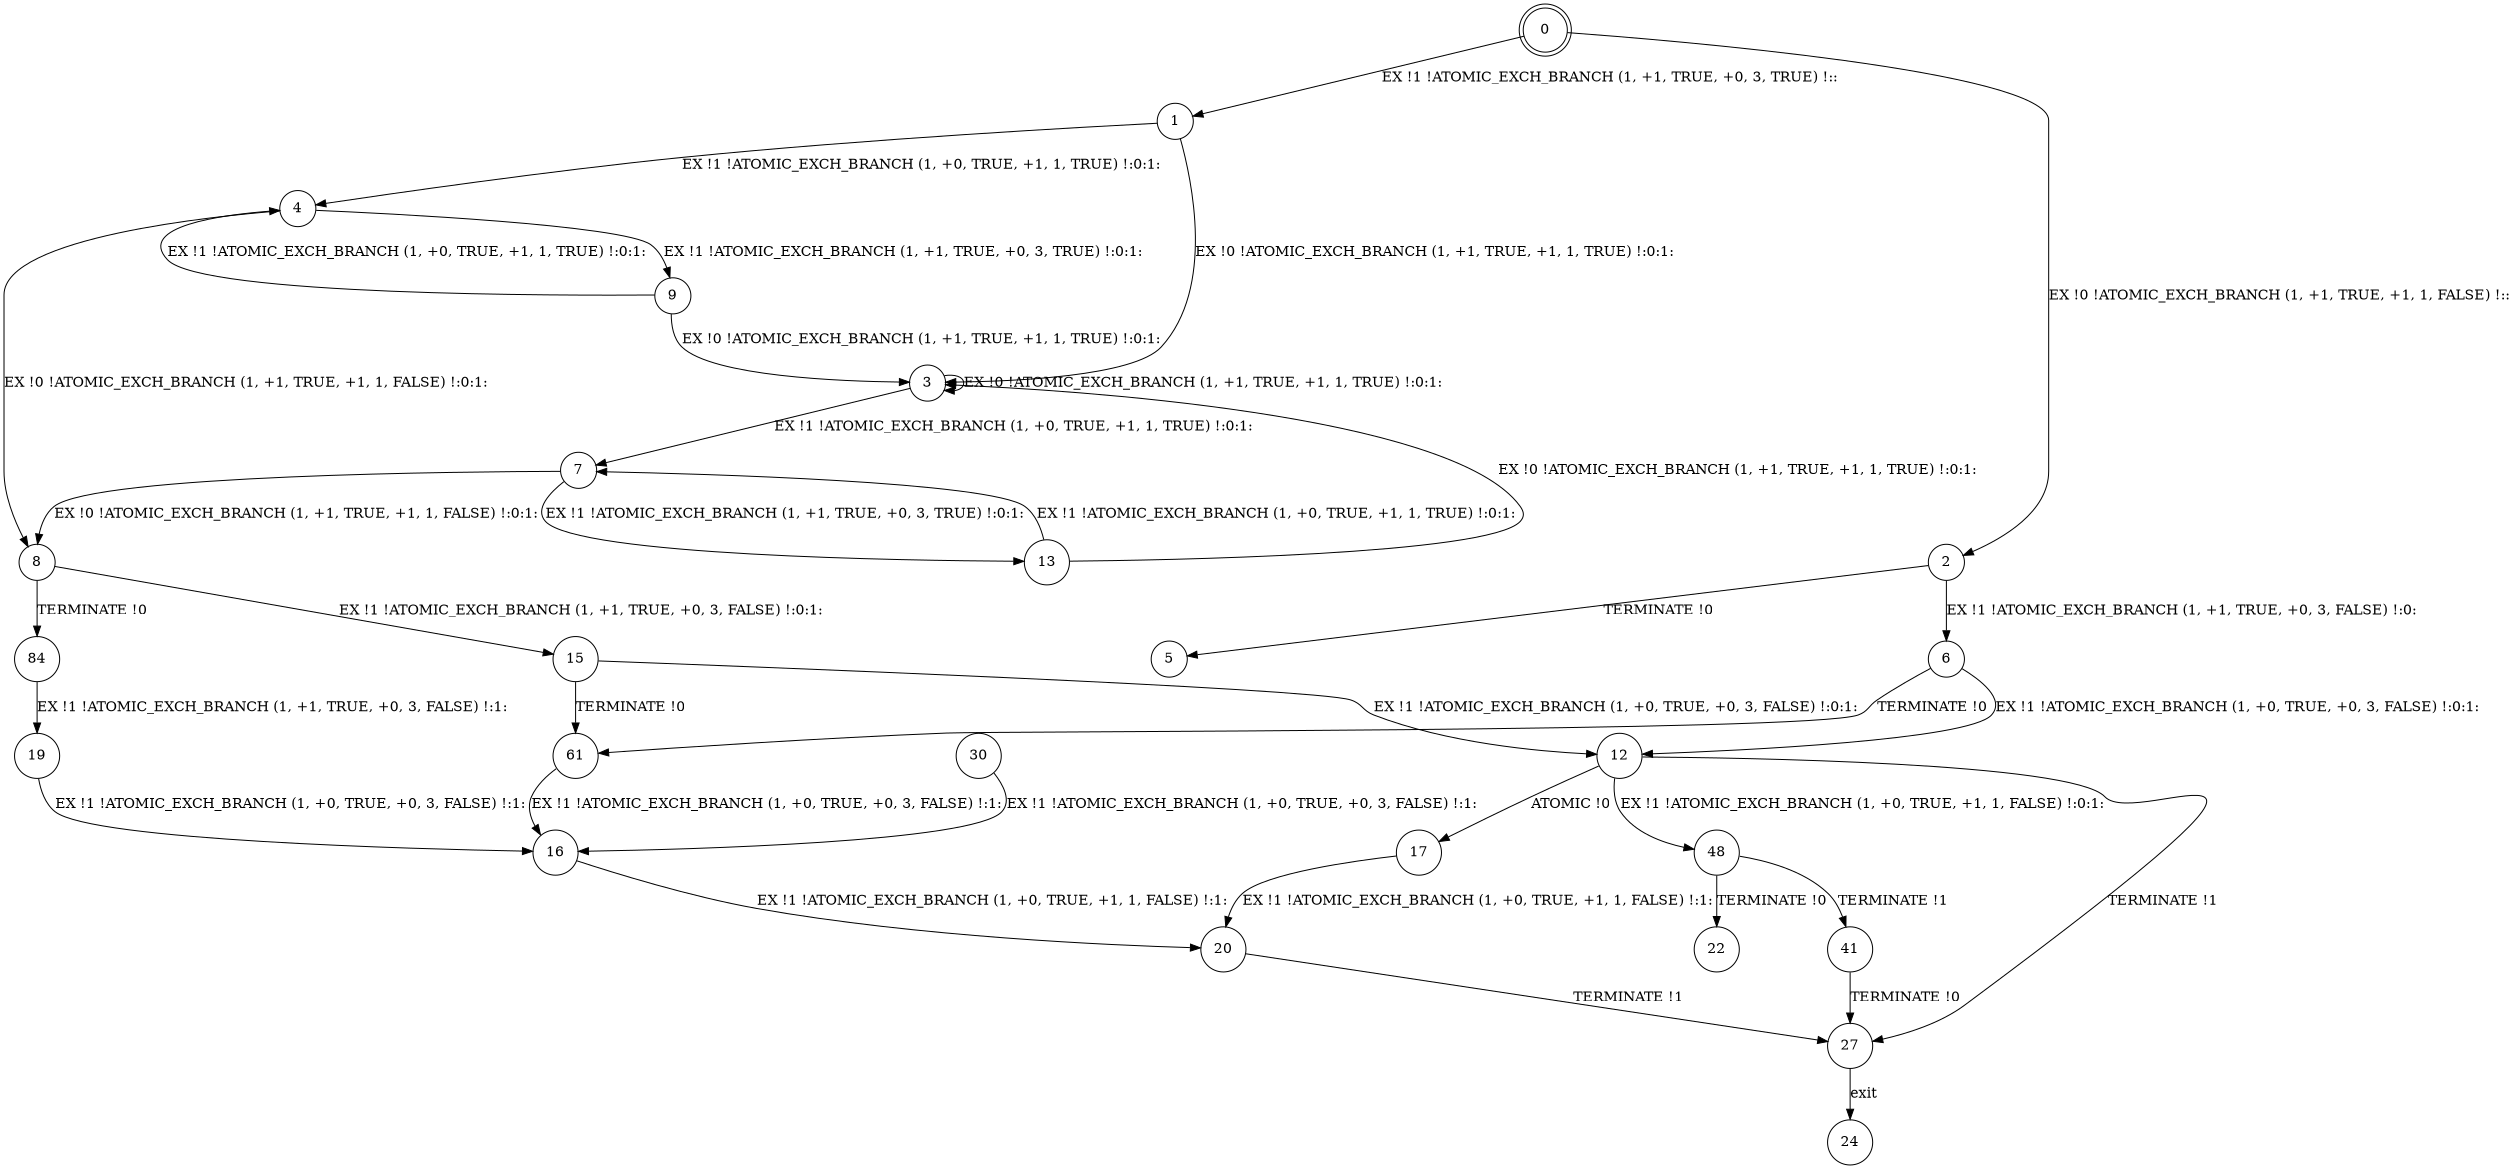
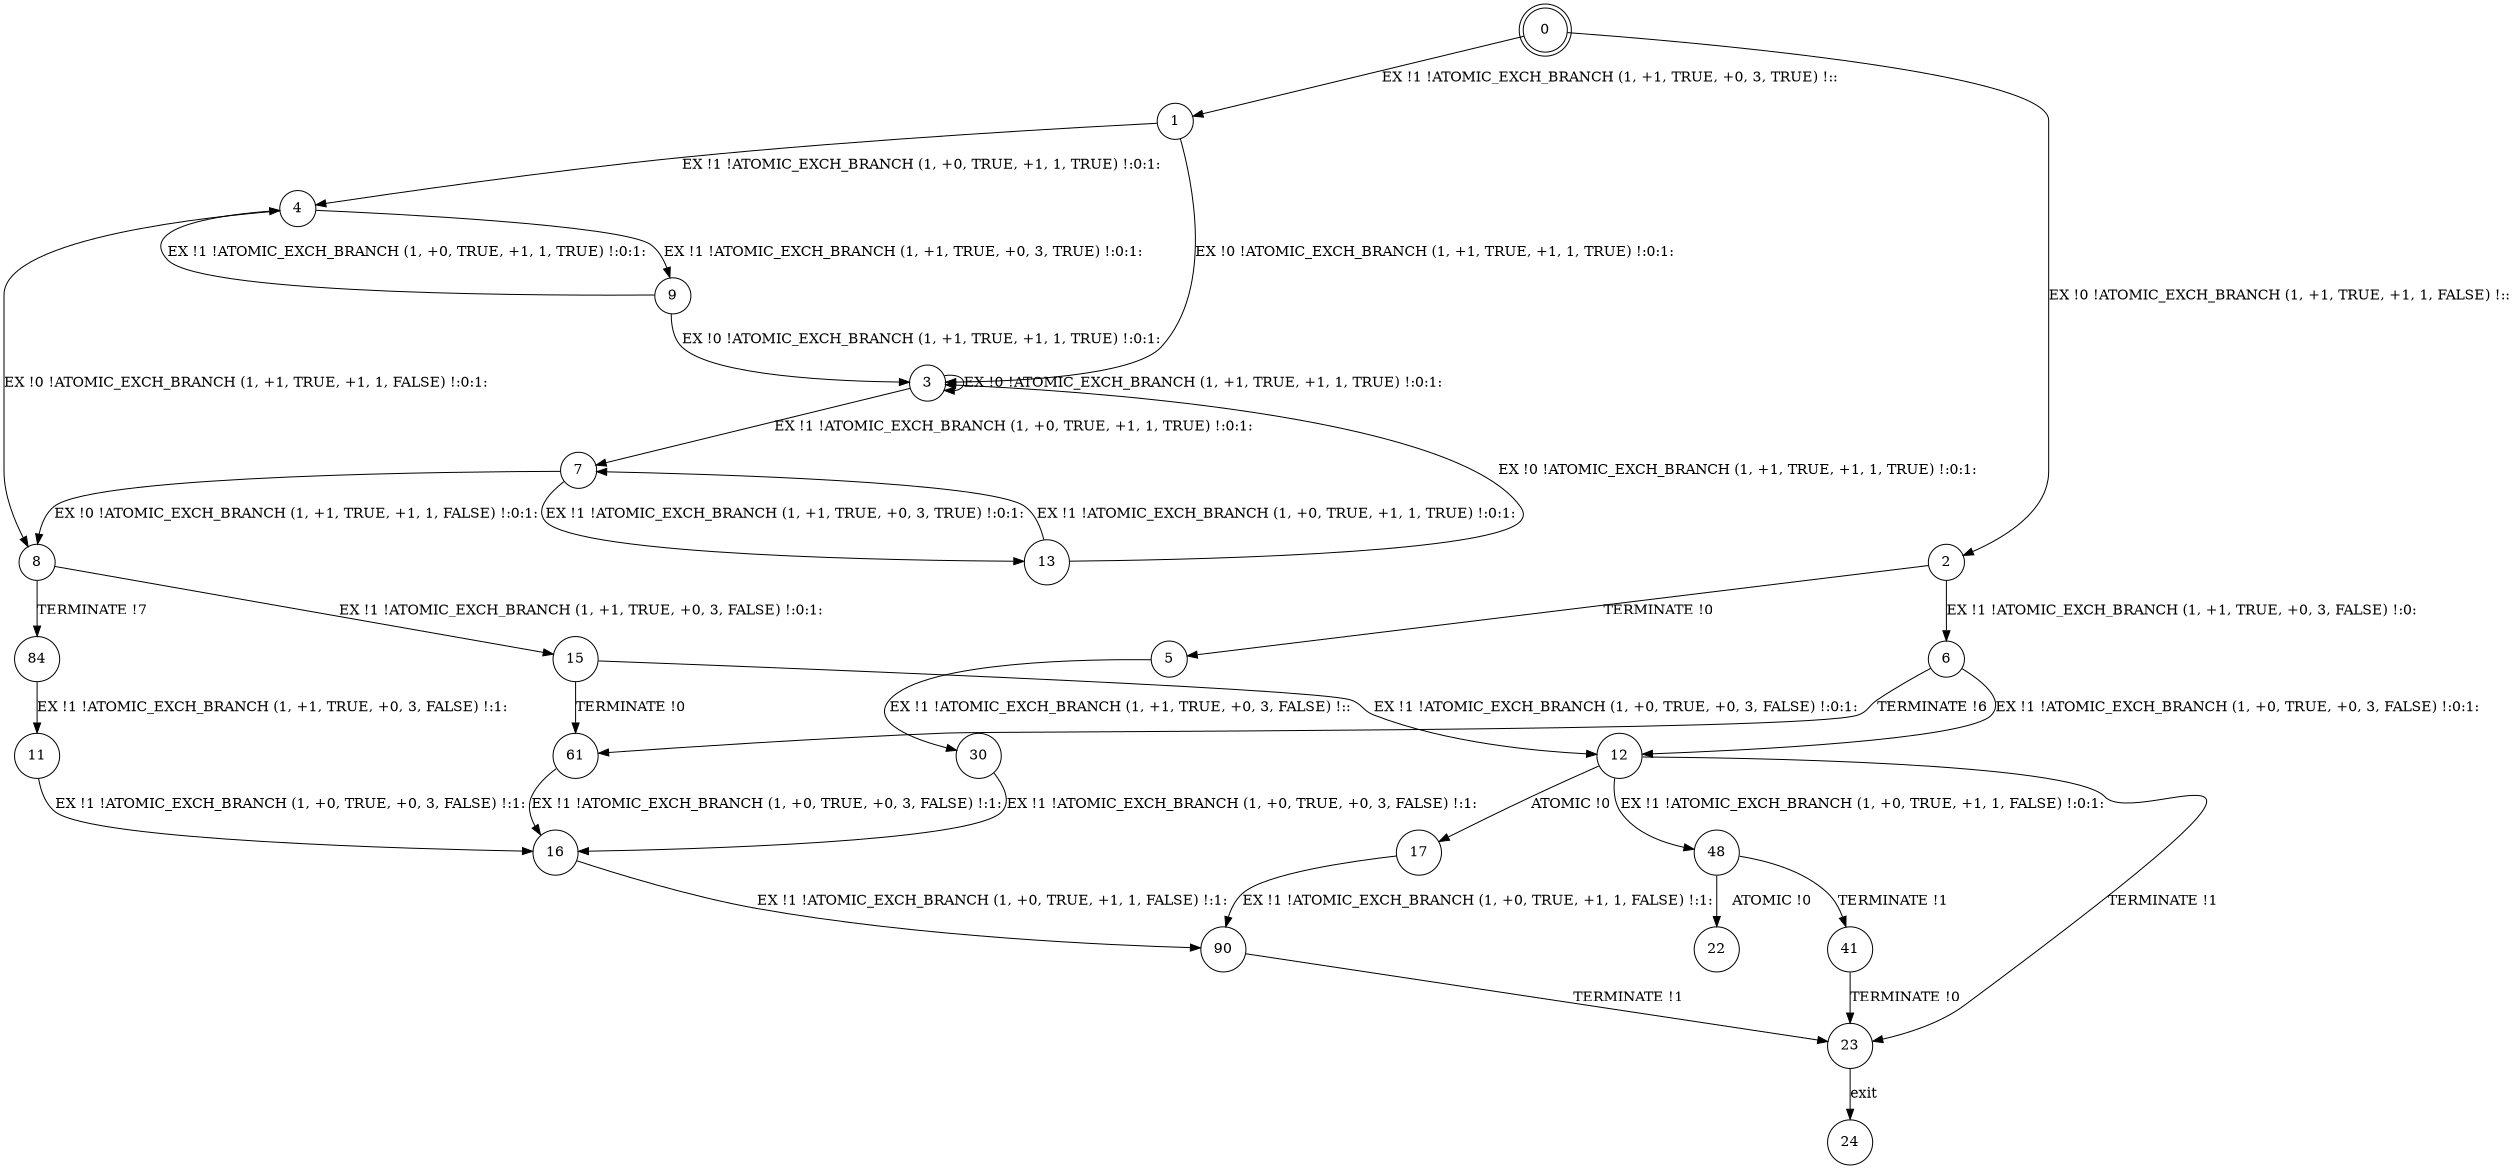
edge "8" -> "84": label "TERMINATE !0" -> "TERMINATE !7"
edge "5" -> "30": added, label "EX !1 !ATOMIC_EXCH_BRANCH (1, +1, TRUE, +0, 3, FALSE) !::"
edge "6" -> "61": label "TERMINATE !0" -> "TERMINATE !6"
node "19": label "19" -> "11"
edge "48" -> "22": label "TERMINATE !0" -> "ATOMIC !0"
node "20": label "20" -> "90"
node "27": label "27" -> "23"
